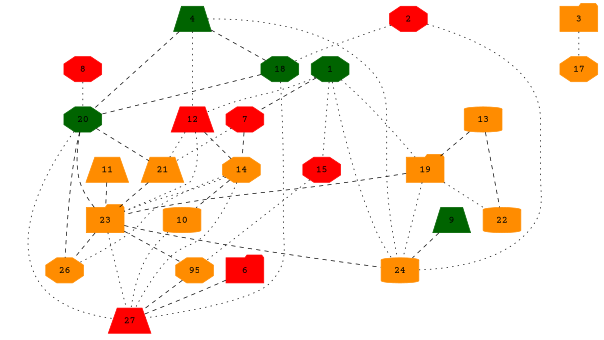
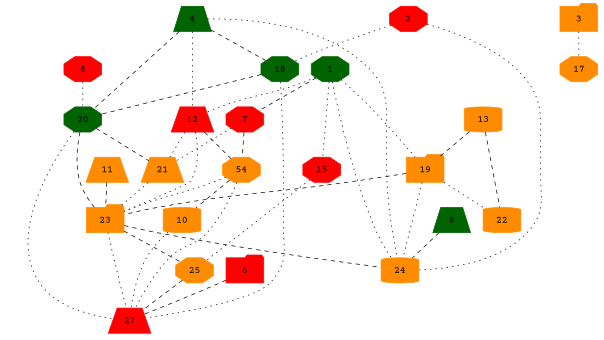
node "14": label "14" -> "54"
edge "21" -- "23": style dashed -> dotted
node "26": removed
node "95": label "95" -> "25"
